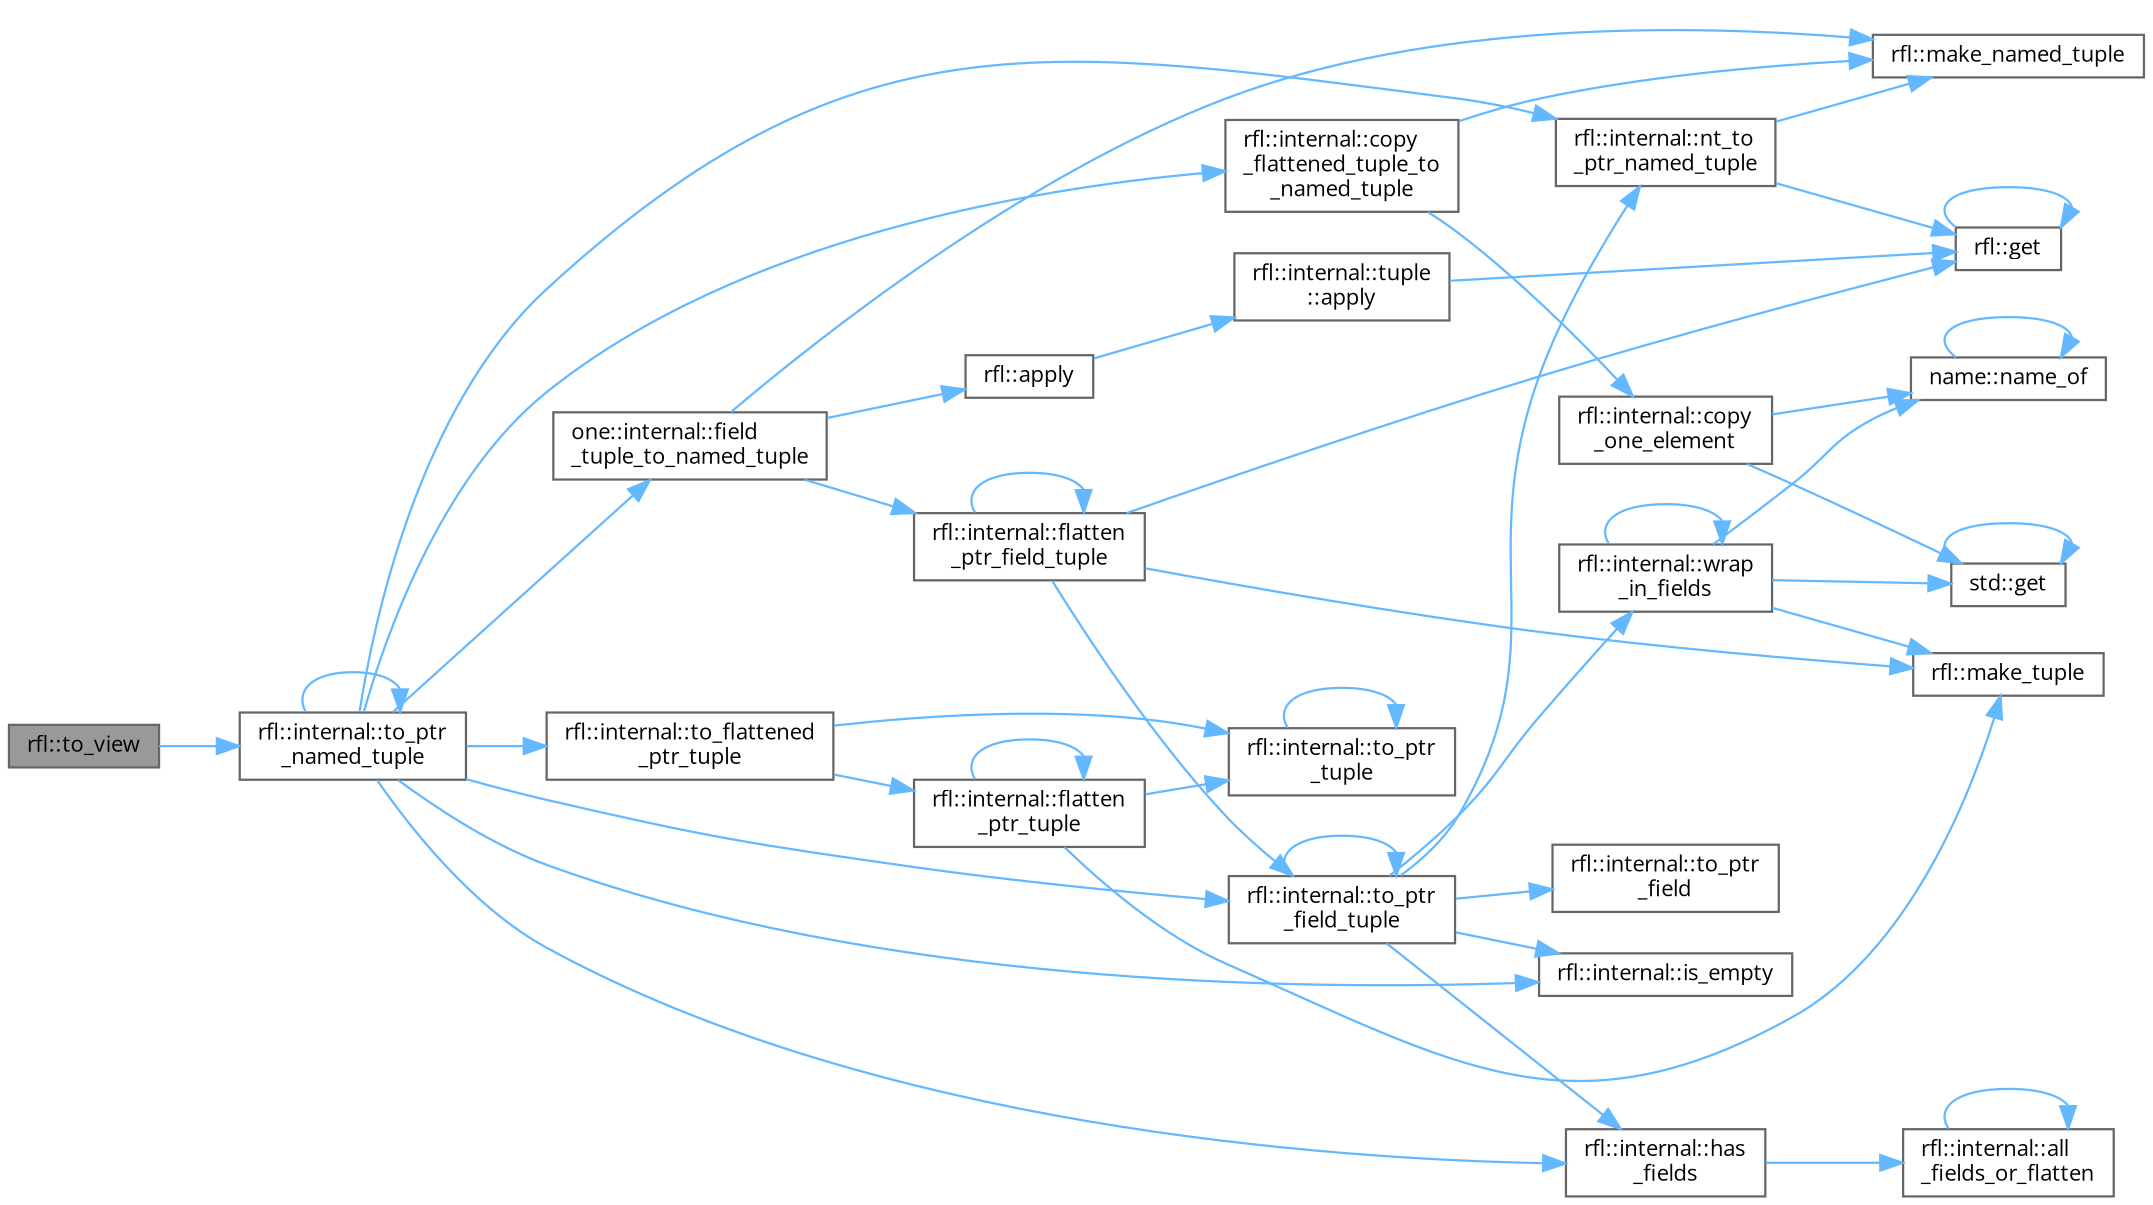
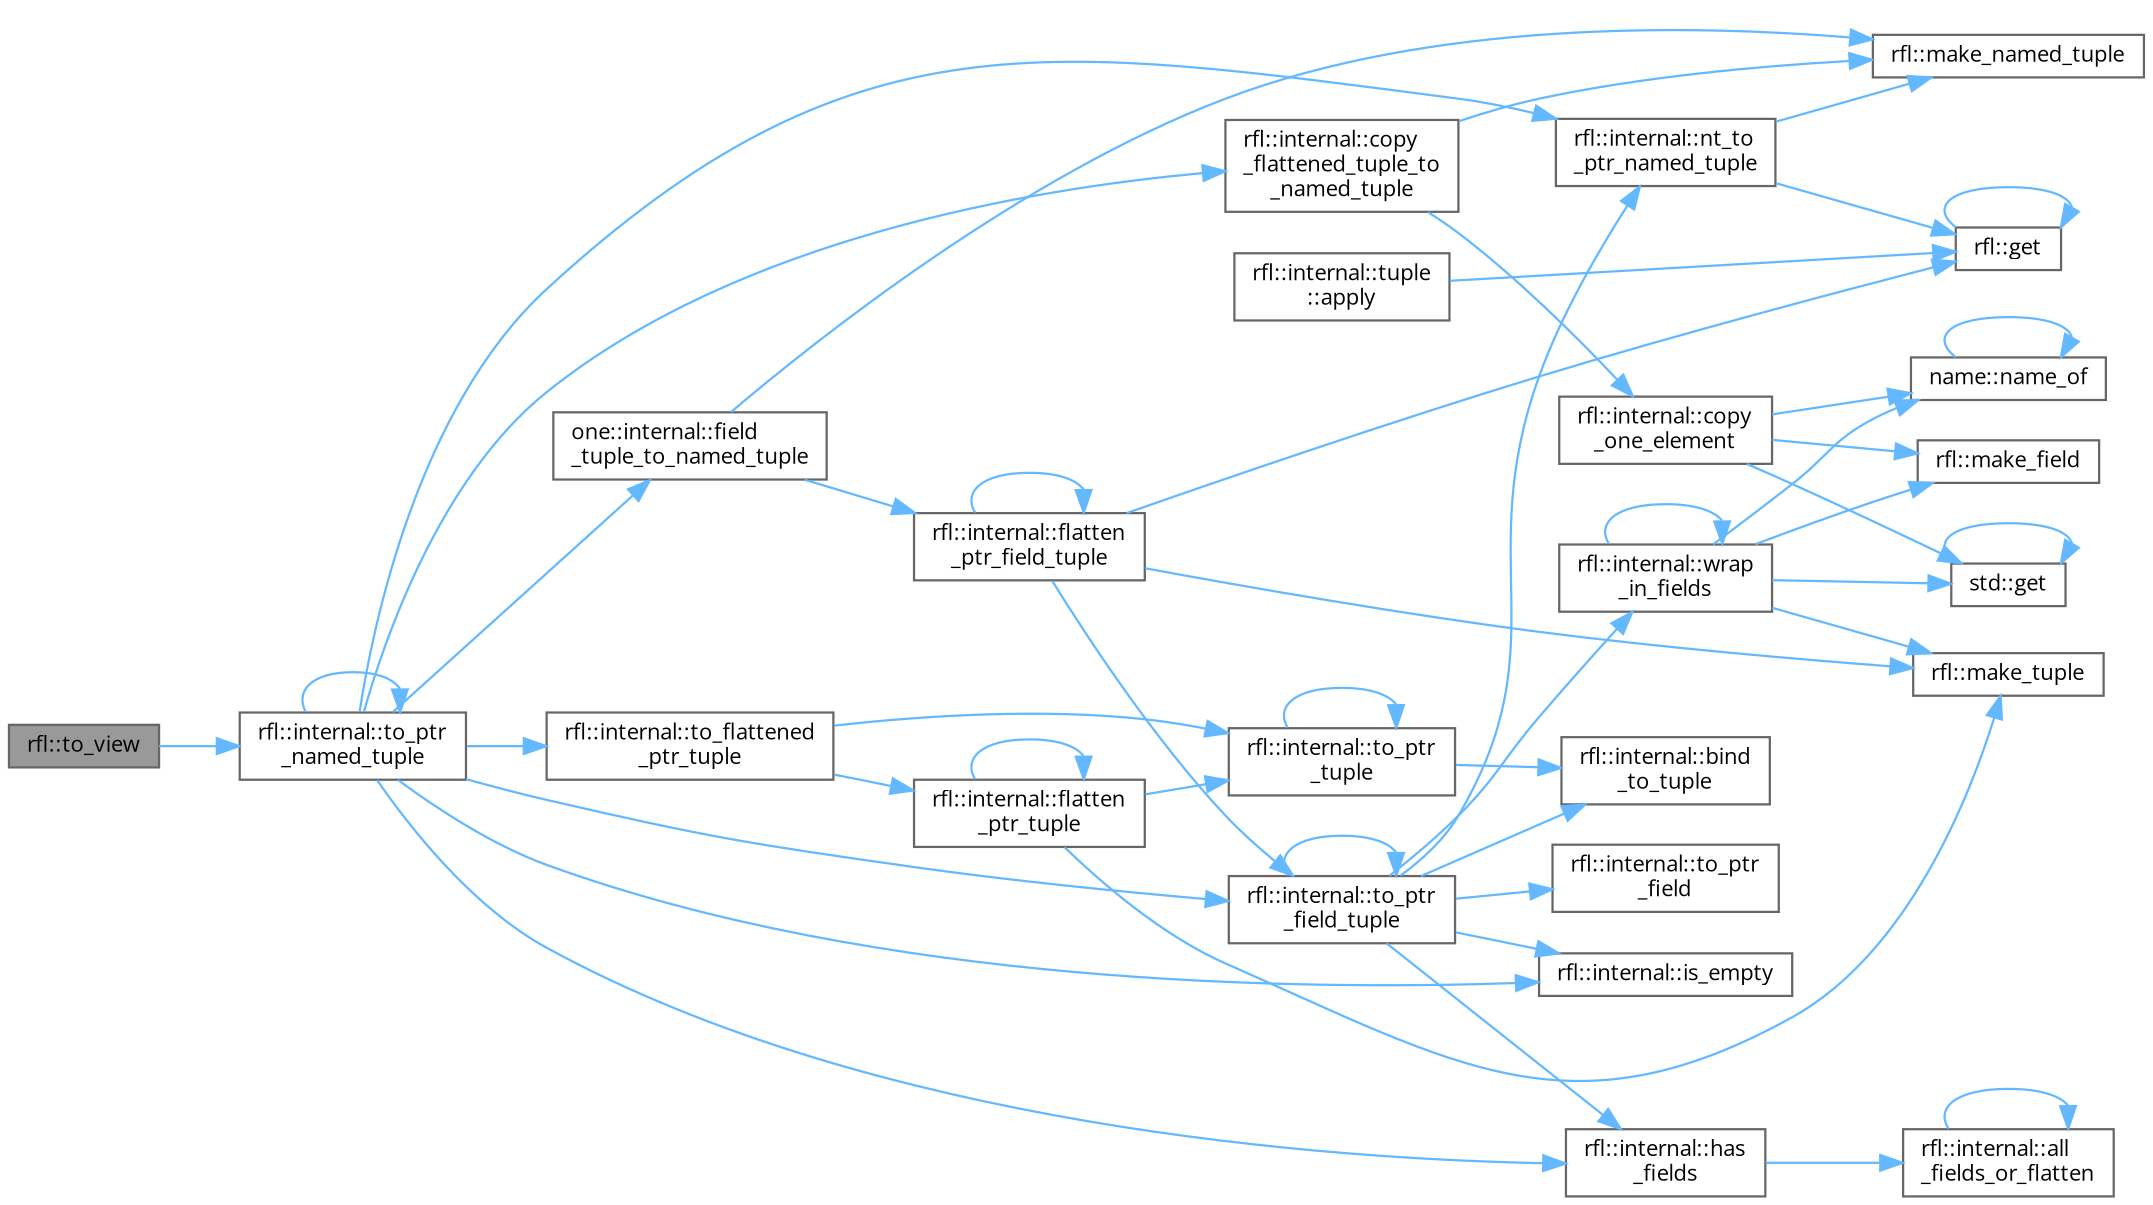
node "rfl::apply": removed
node "rfl::make_field": added
node "rfl::internal::bind _to_tuple": added
